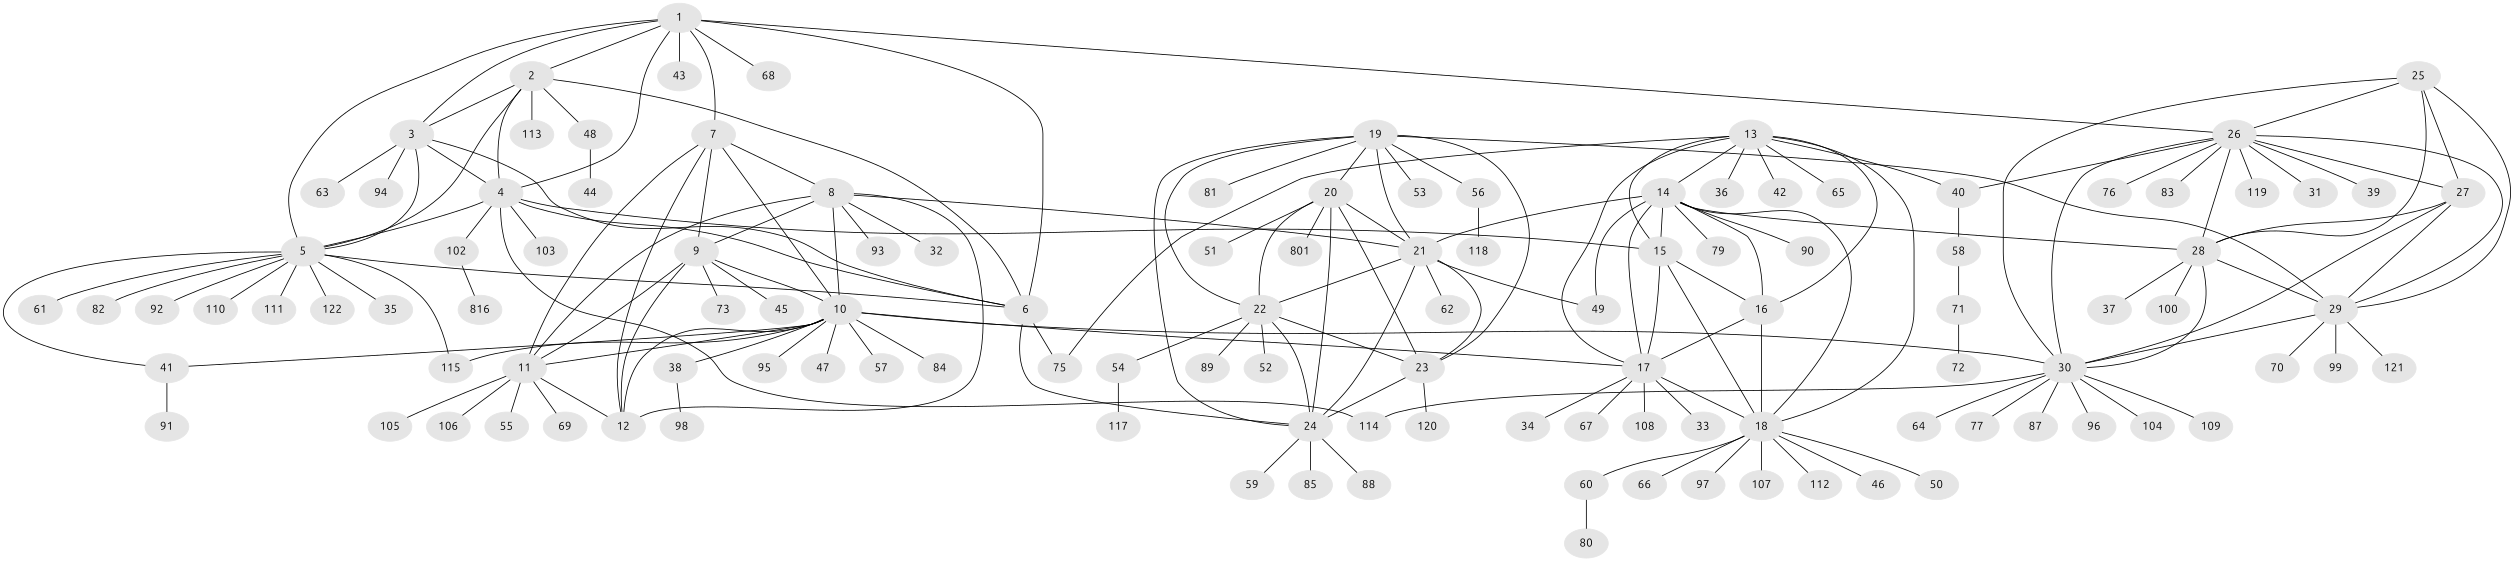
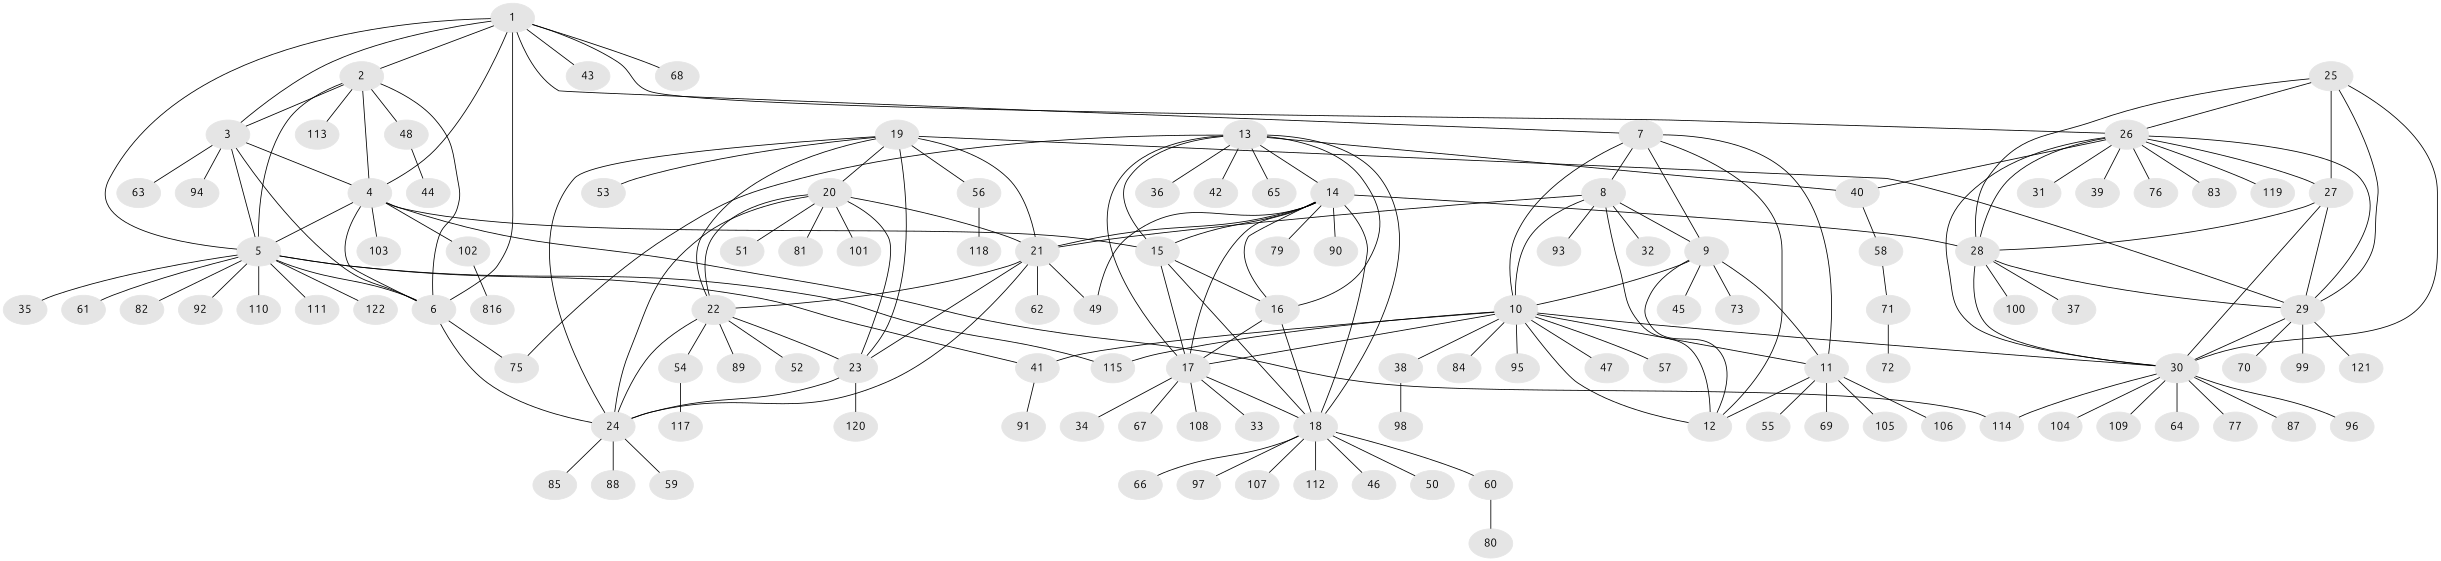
edge "19" -- "81": now "20" -- "81"
edge "8" -- "11": removed
node "801": label "801" -> "101"
